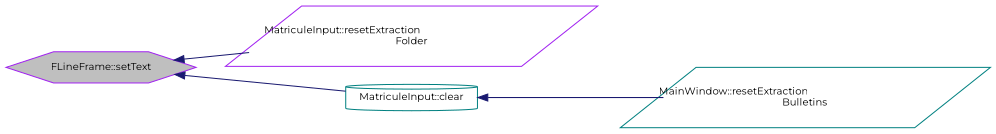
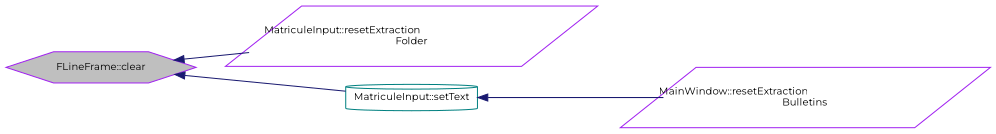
node "FLineFrame::setText": label "FLineFrame::setText" -> "FLineFrame::clear"
node "MatriculeInput::clear": label "MatriculeInput::clear" -> "MatriculeInput::setText"
node "MainWindow::resetExtraction Bulletins": color teal -> purple
